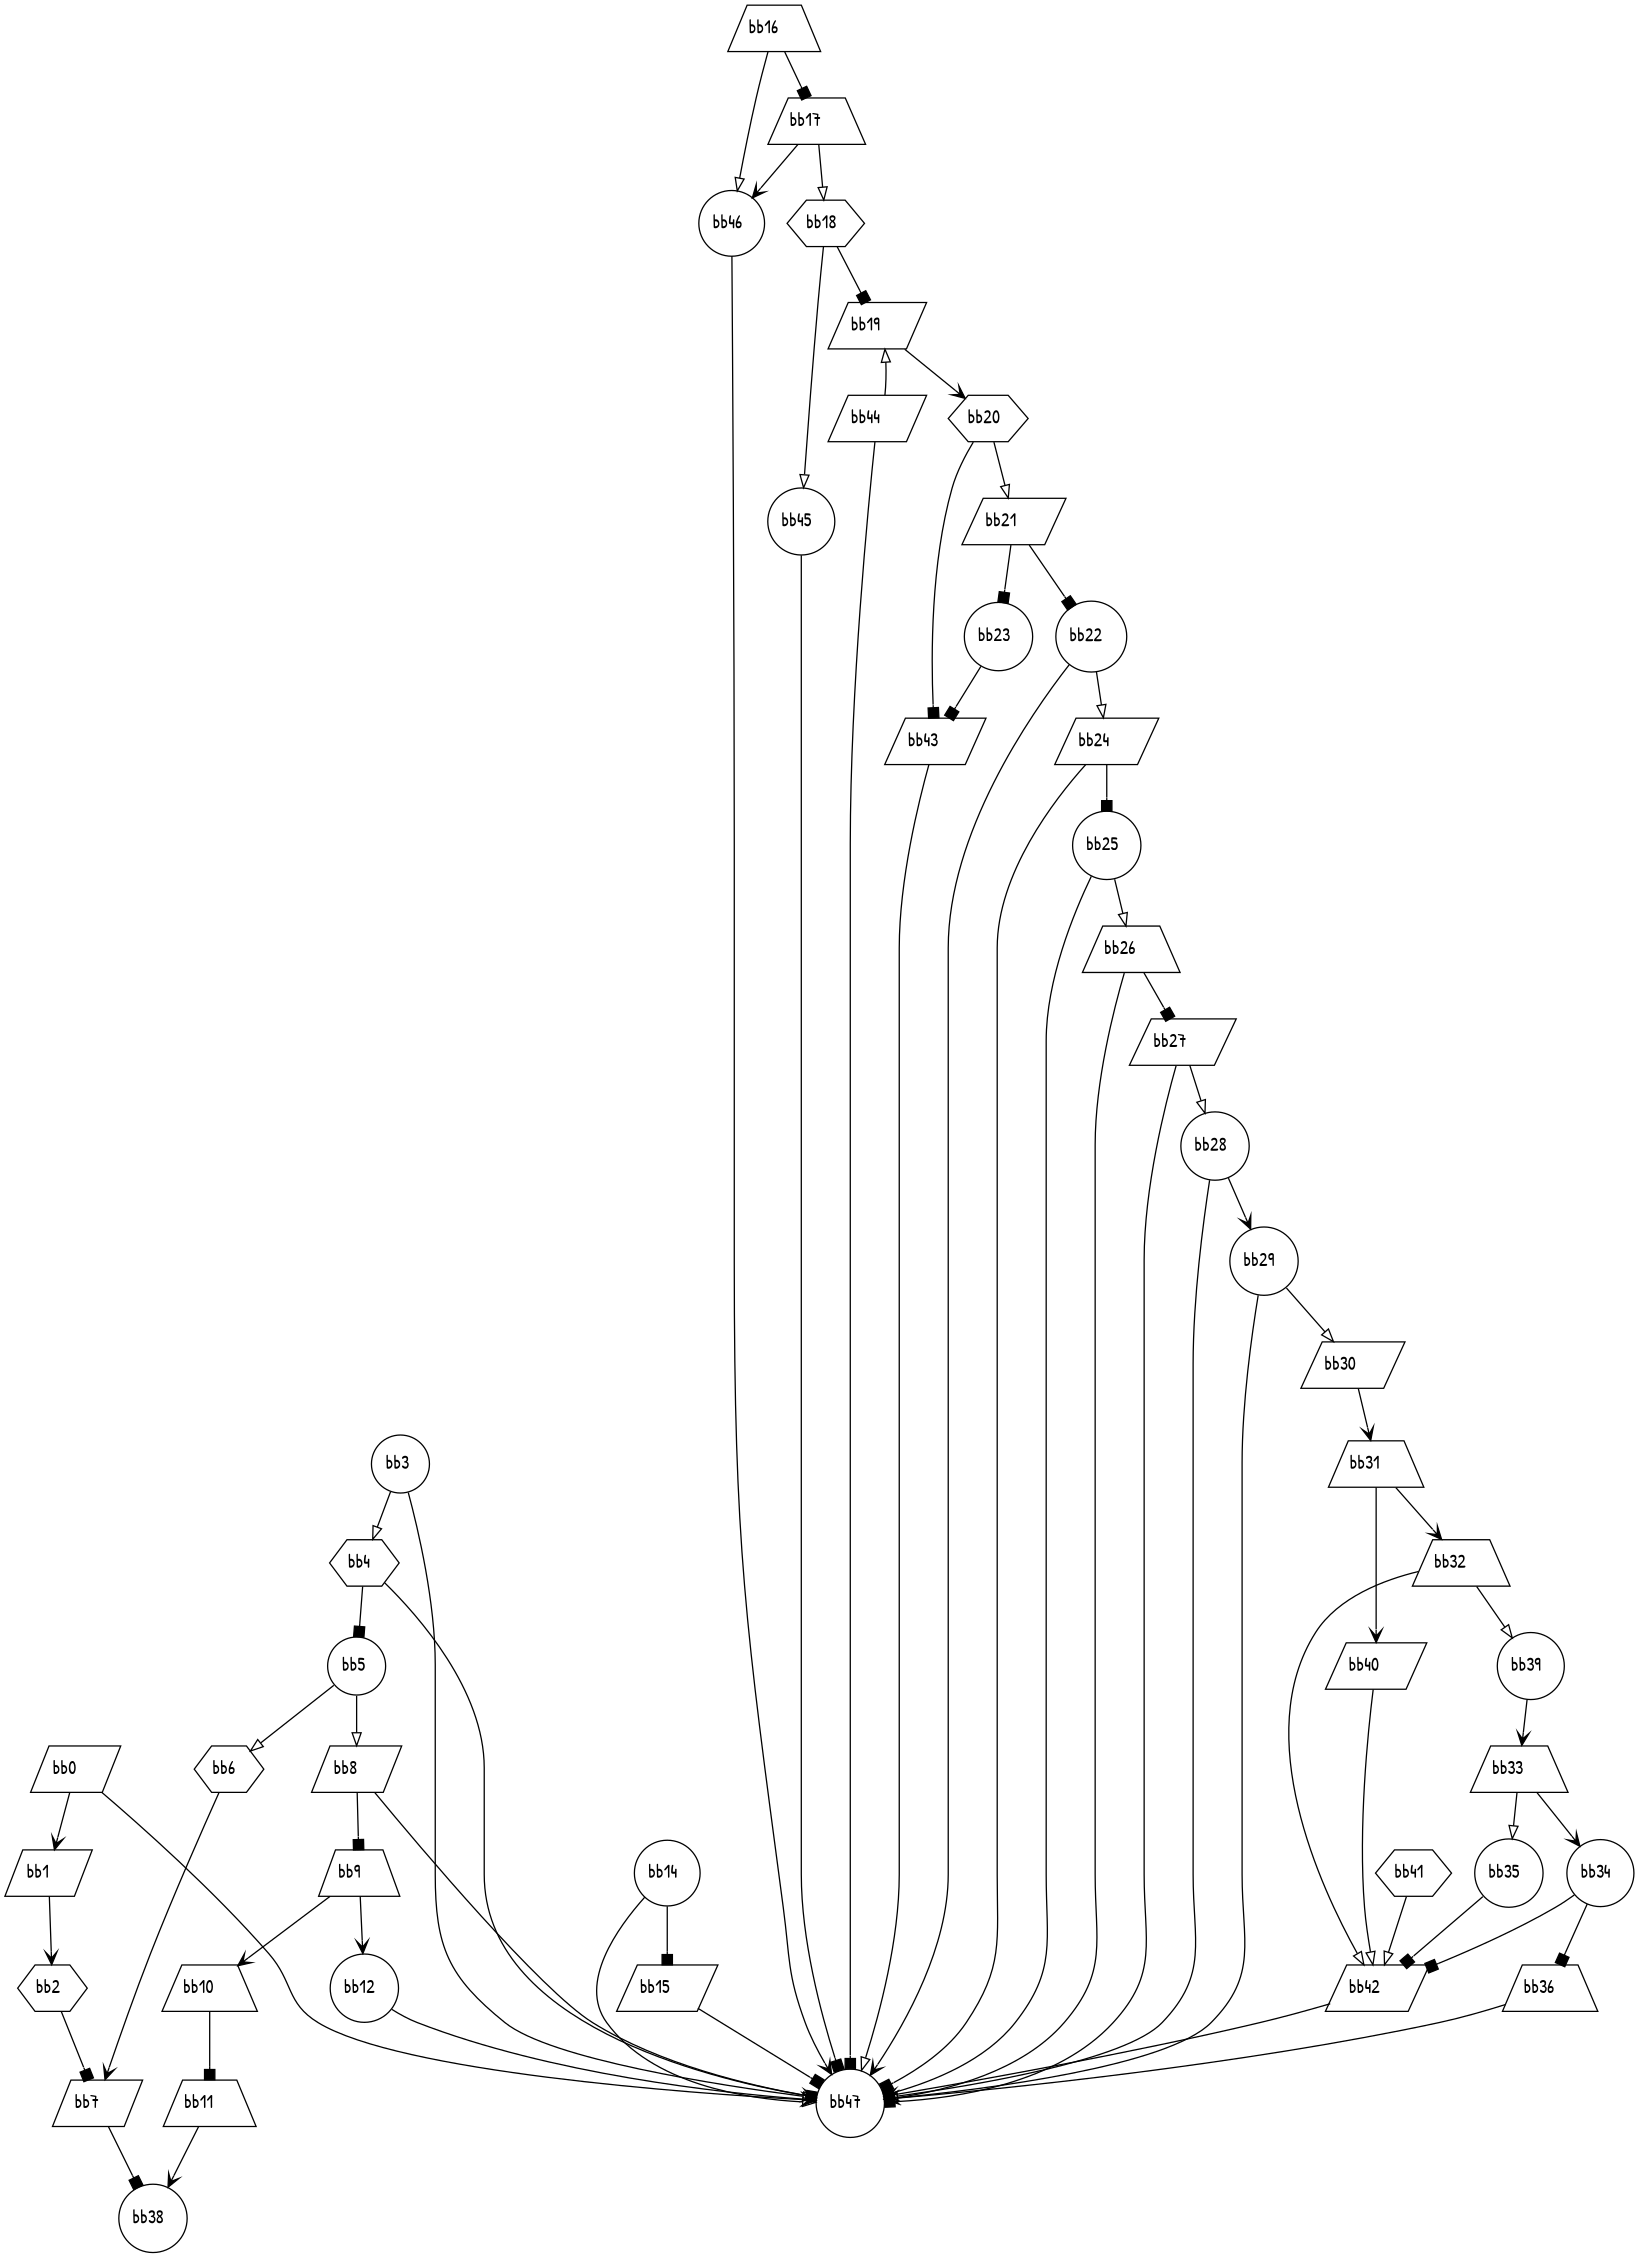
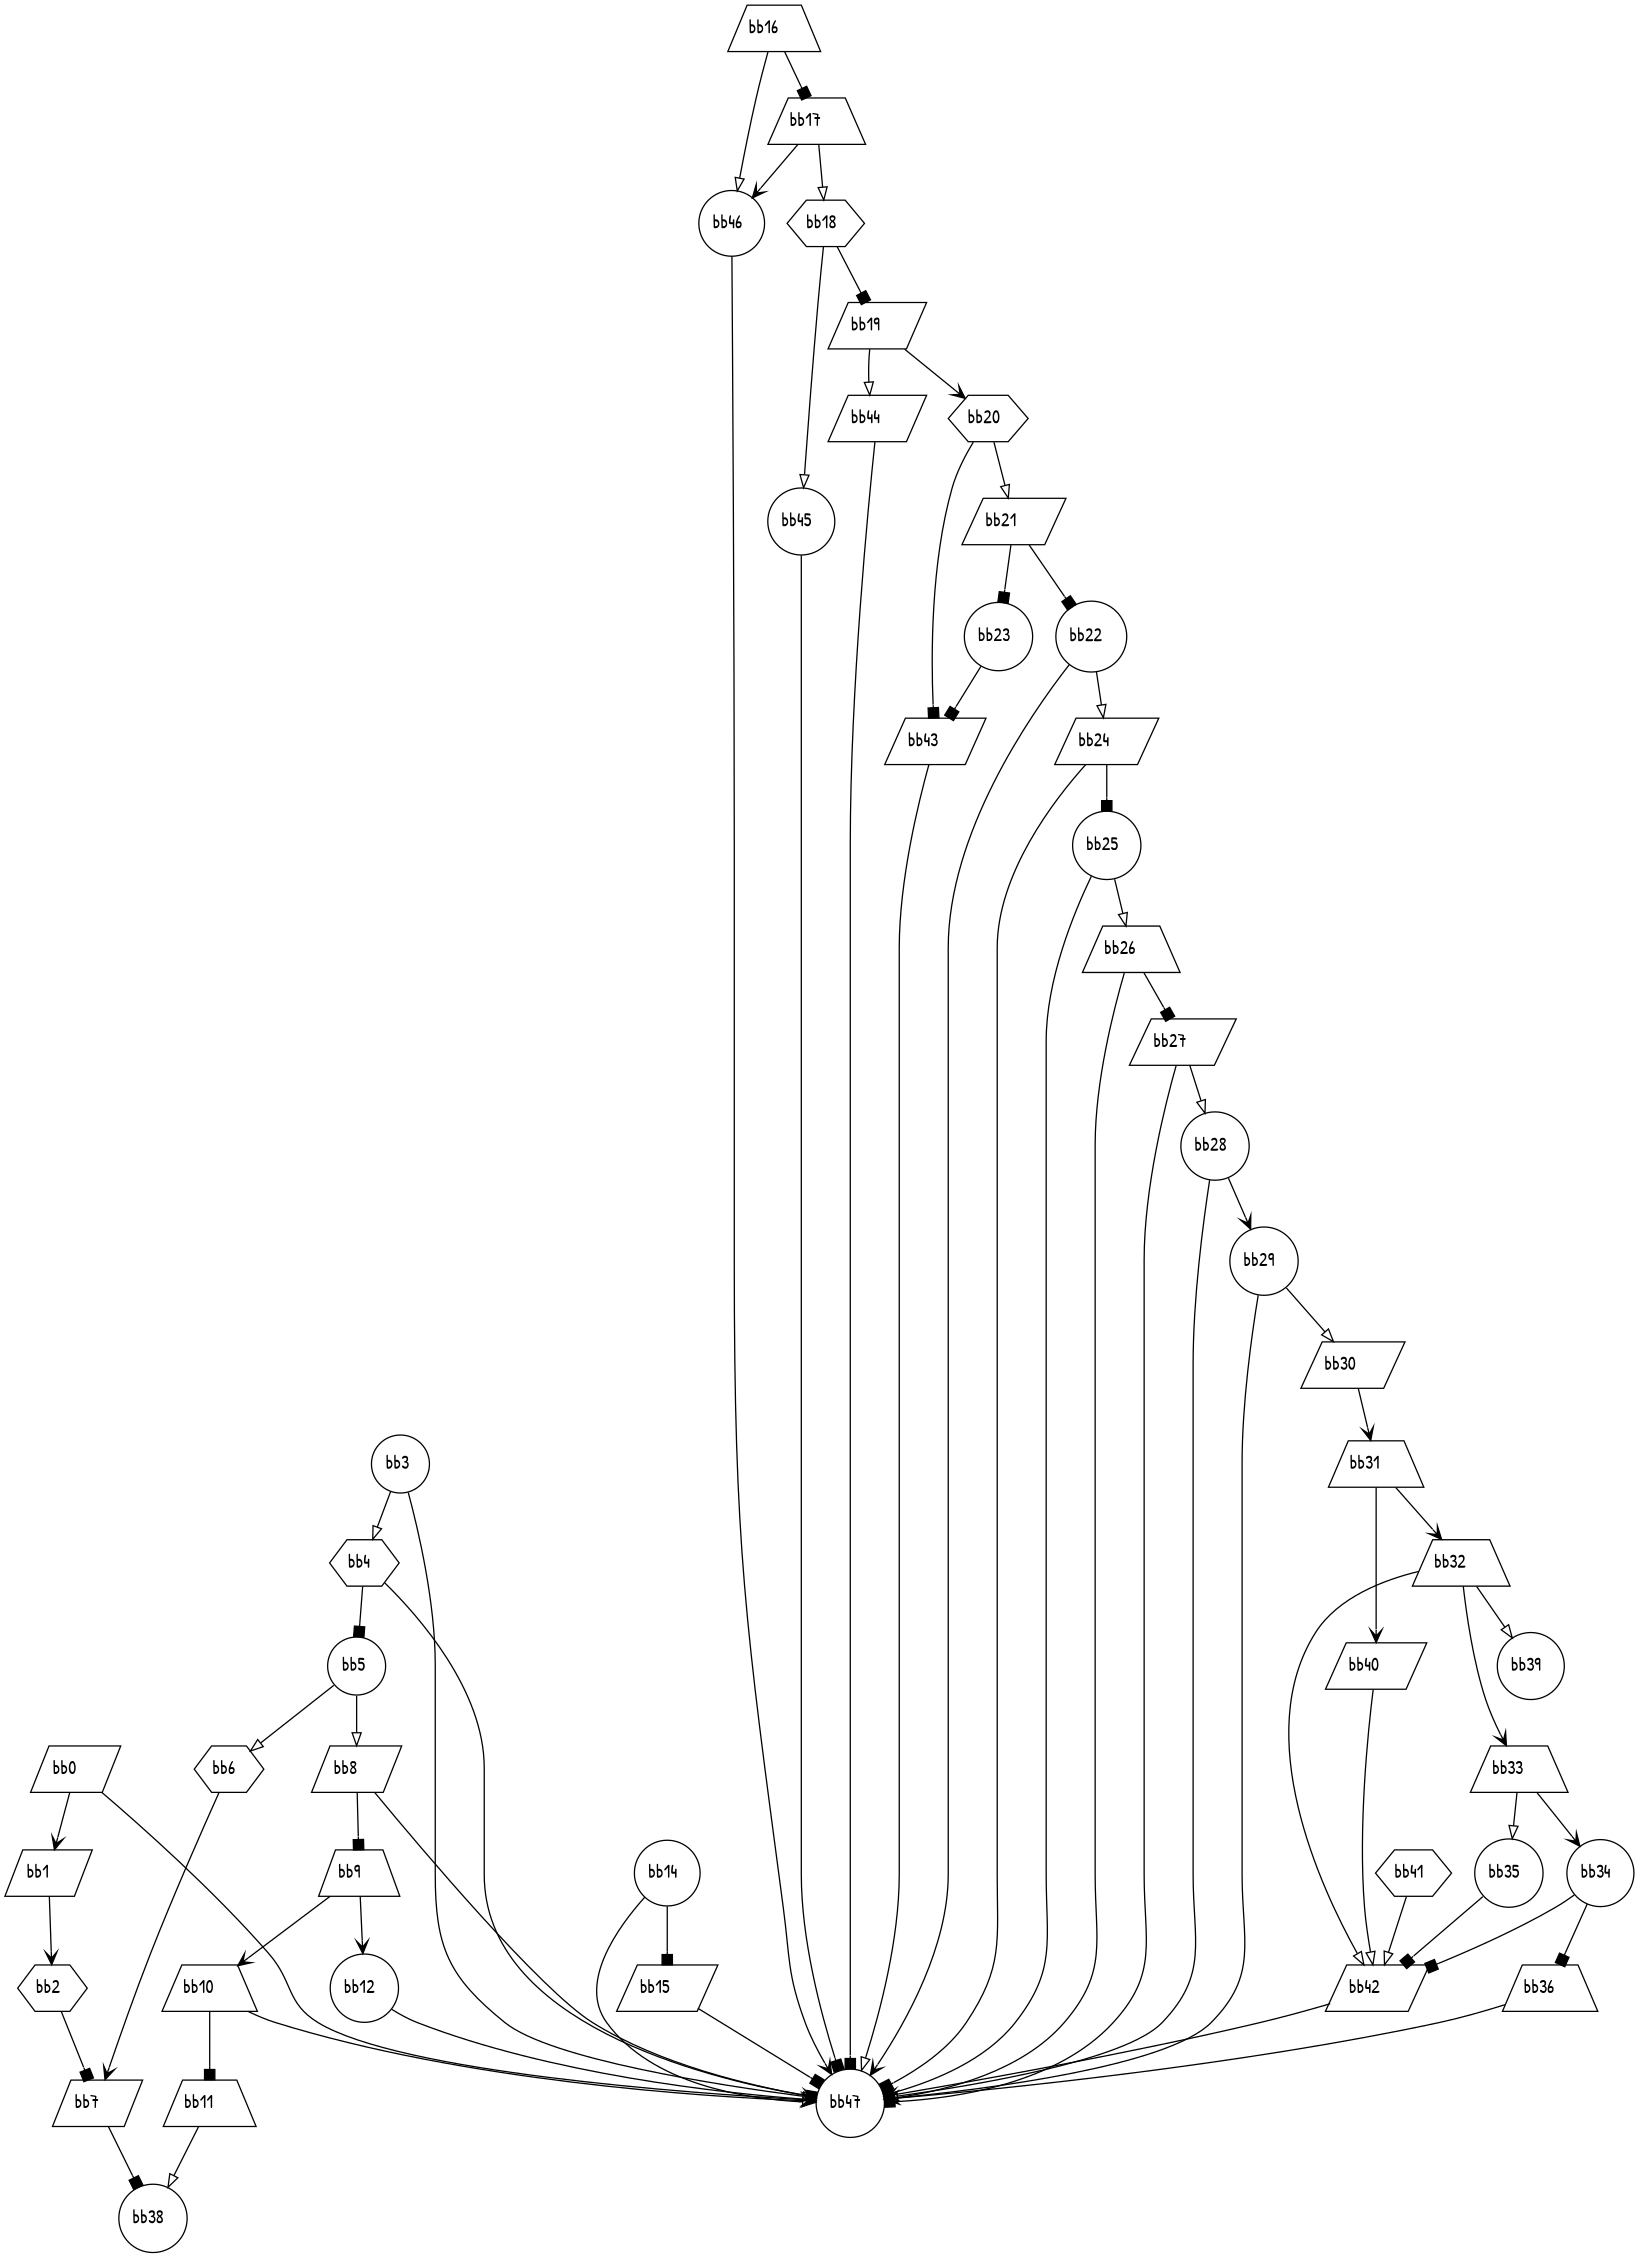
edge "bb44" -> "bb19": reversed
edge "bb39" -> "bb33": now "bb32" -> "bb33"
edge "bb10" -> "bb47": added
edge "bb11" -> "bb38": arrowhead vee -> onormal
